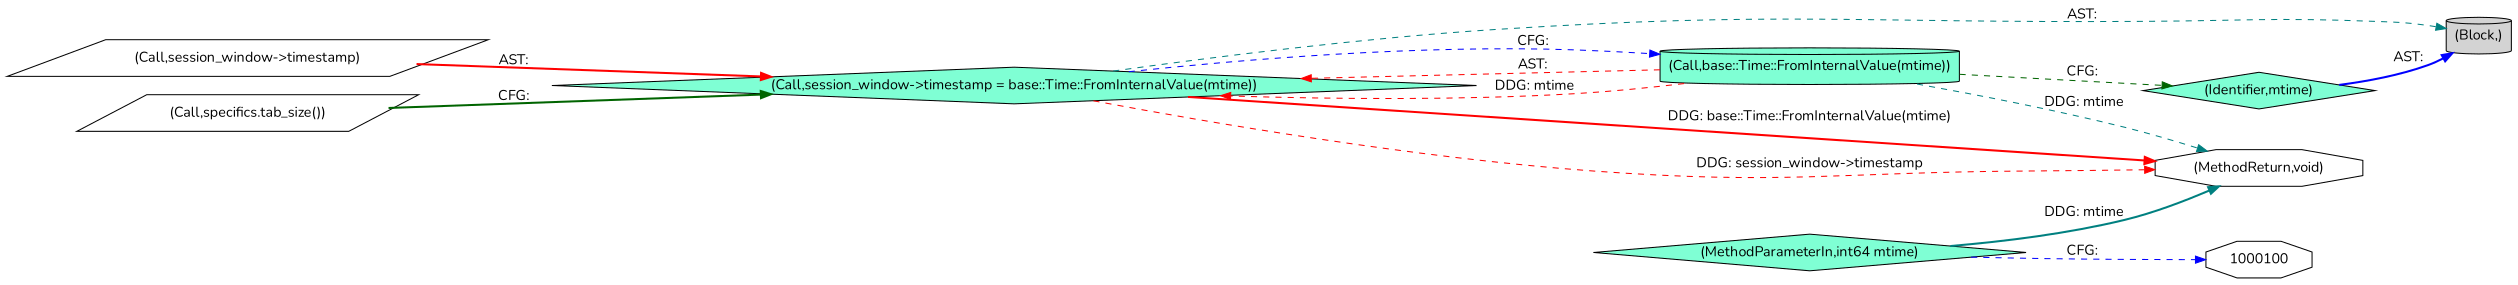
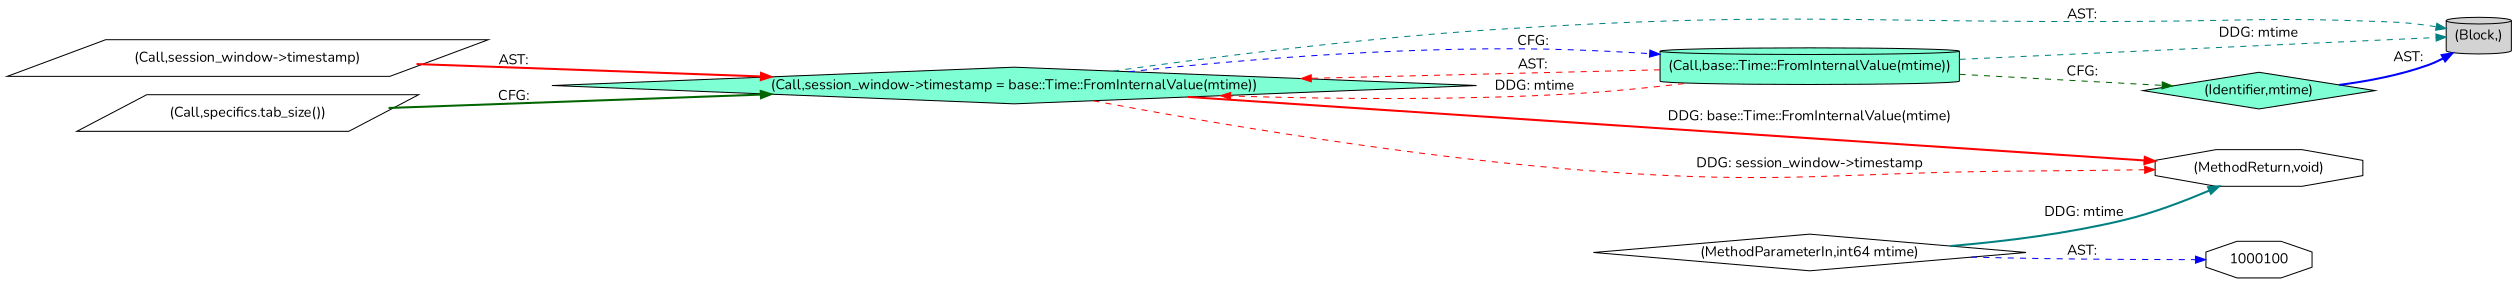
edge "(Call,base::Time::FromInternalValue(mtime))" -> "(MethodReturn,void)": now "(Call,base::Time::FromInternalValue(mtime))" -> "(Block,)"
edge "(MethodParameterIn,int64 mtime)" -> "1000100": label "CFG: " -> "AST: "
node "(MethodParameterIn,int64 mtime)": fillcolor aquamarine -> white
